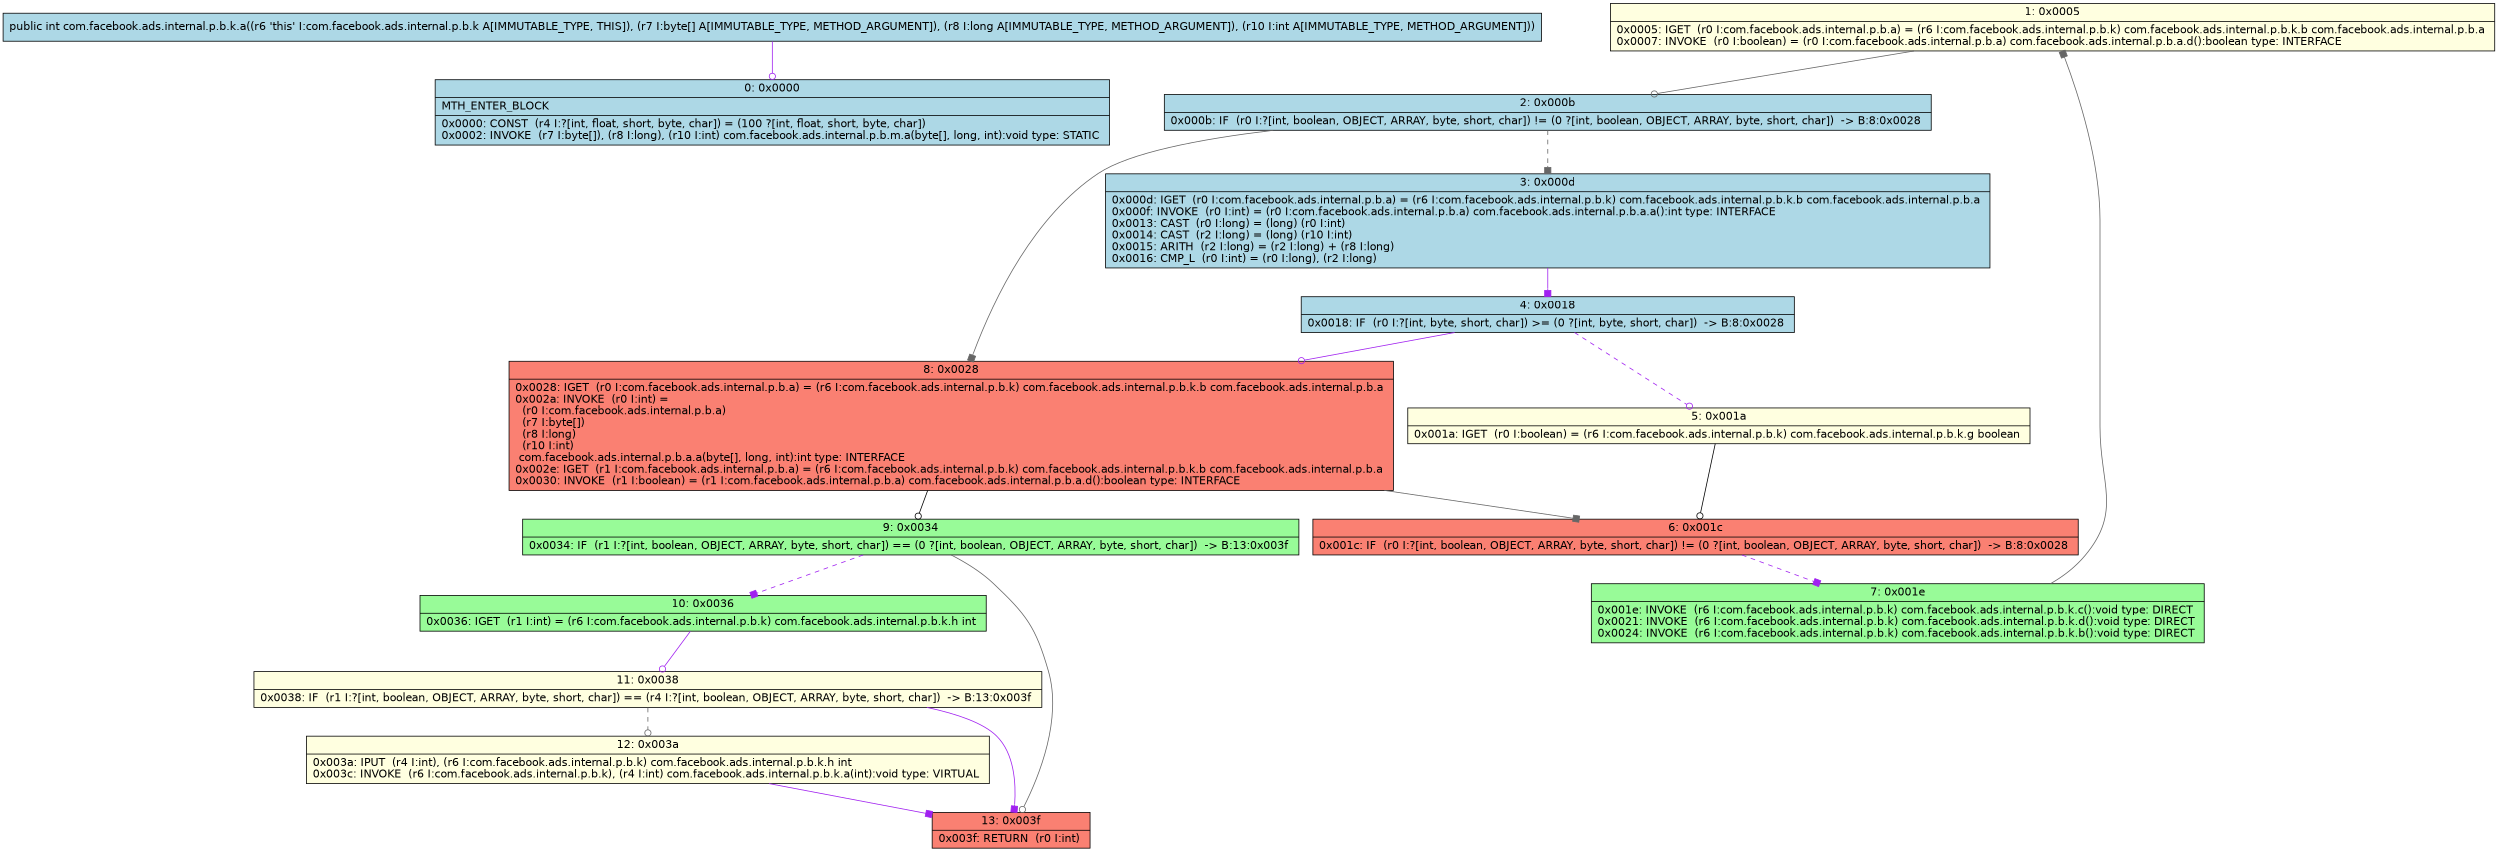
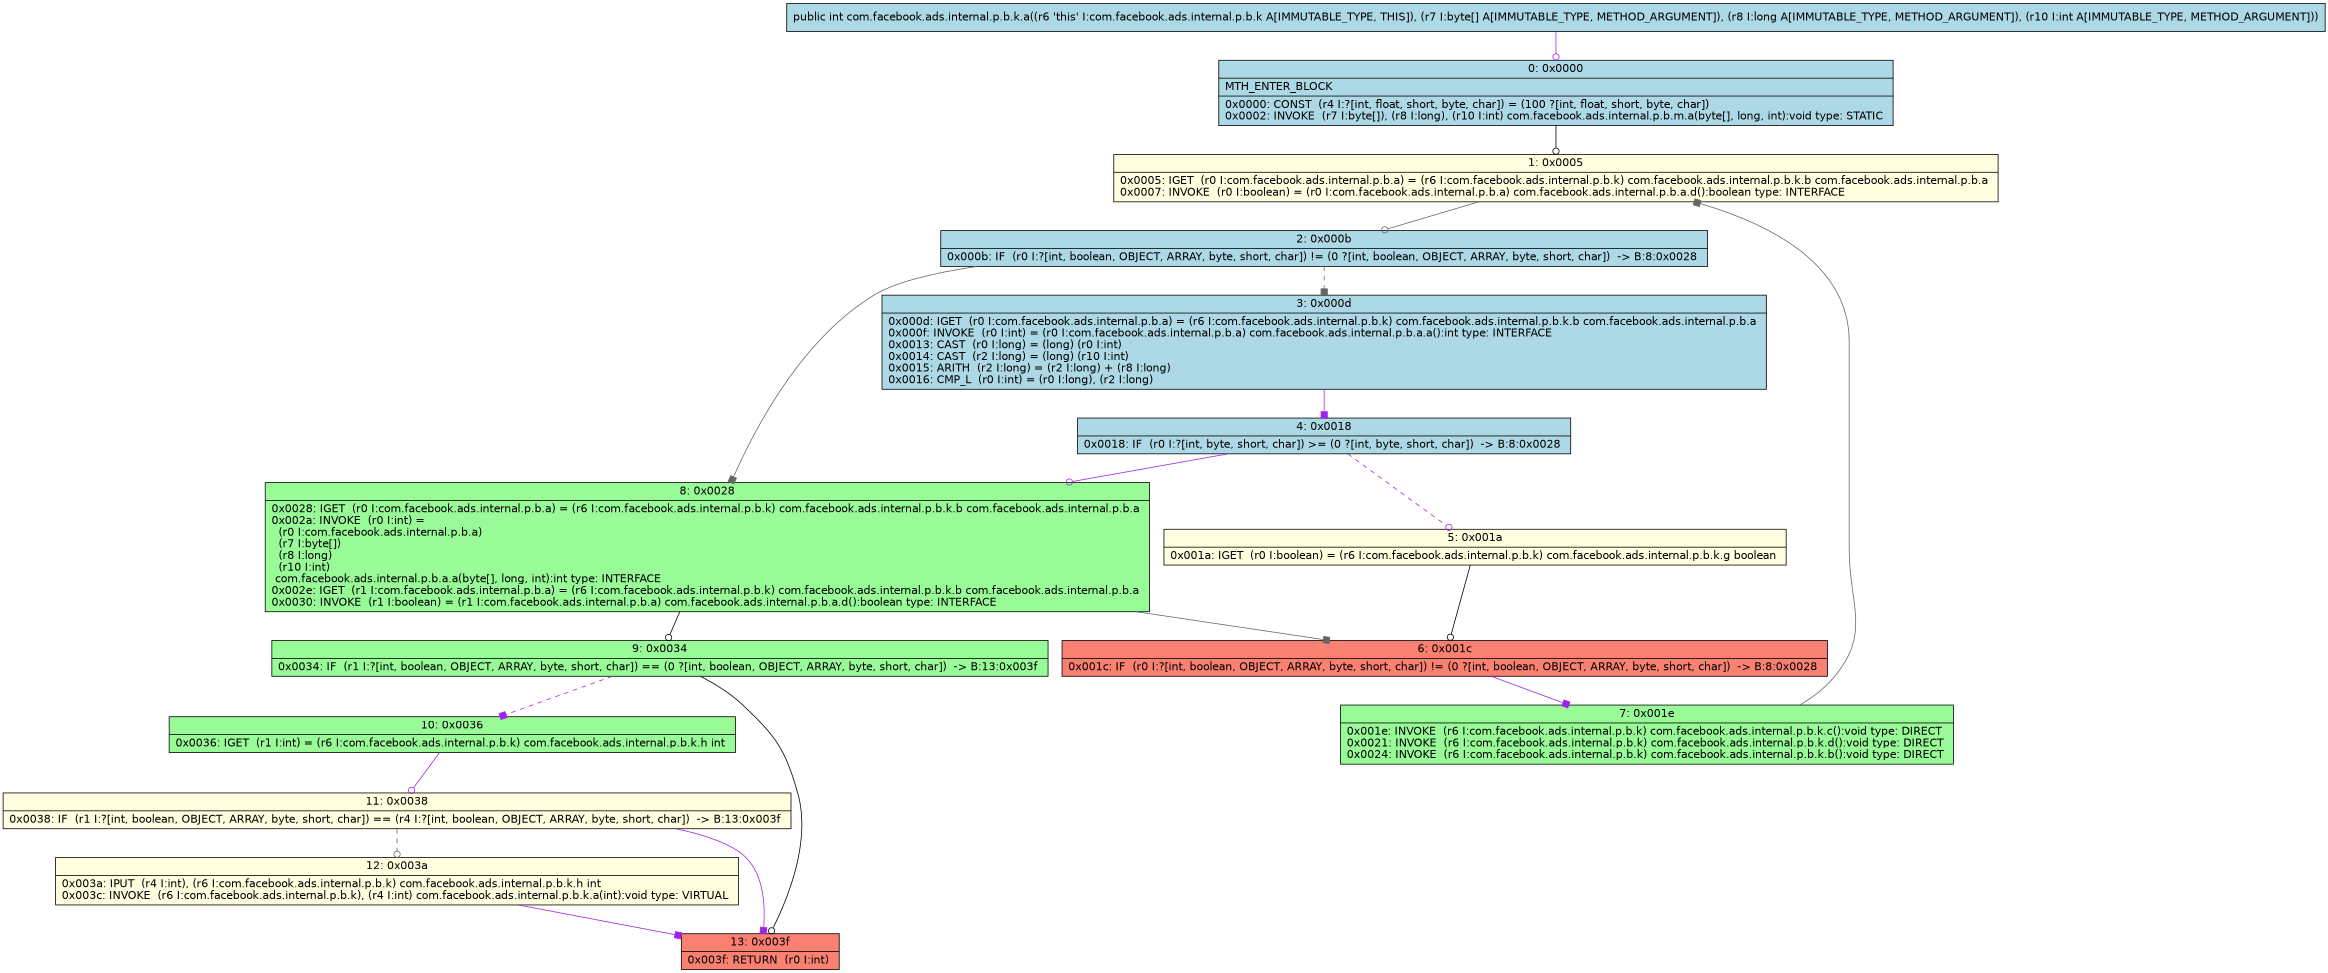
edge "0: 0x0000" -> "1: 0x0005": added
node "8: 0x0028": fillcolor salmon -> palegreen
edge "6: 0x001c" -> "7: 0x001e": style dashed -> solid
edge "9: 0x0034" -> "13: 0x003f": color gray40 -> black
